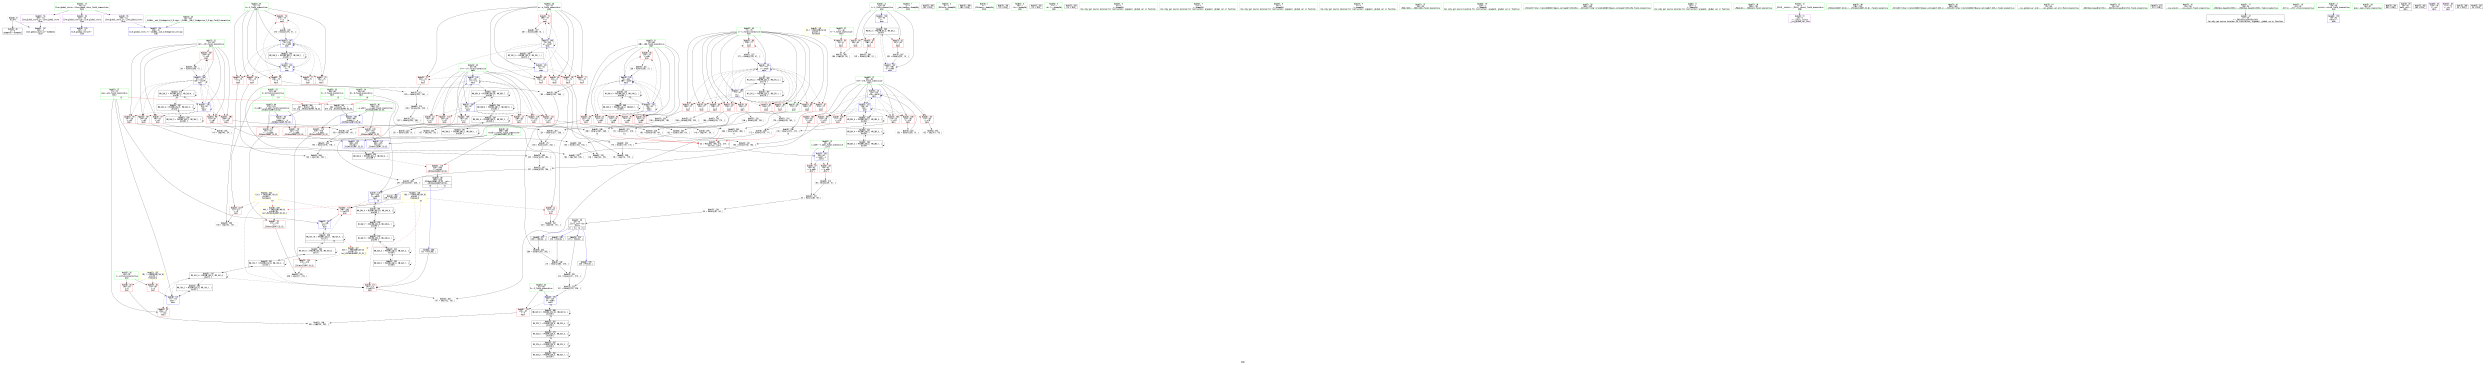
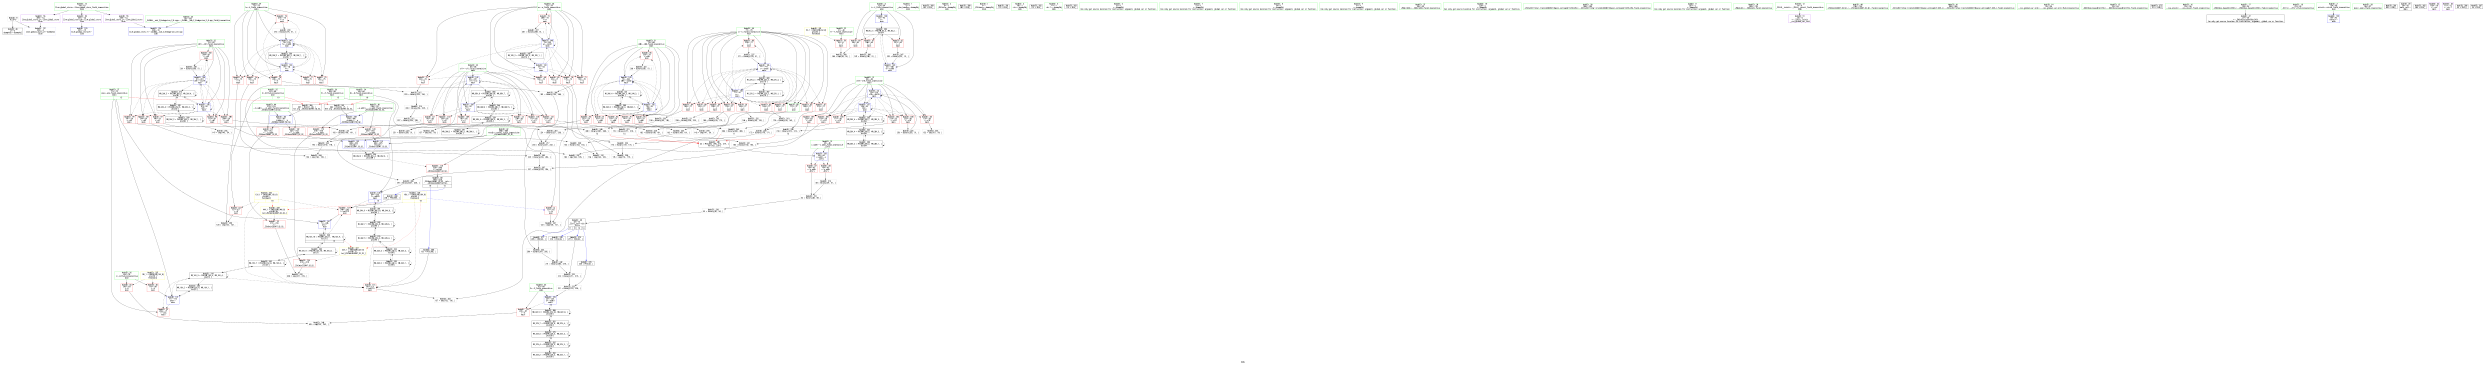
edge "NodeID: 335" -> "NodeID: 63": color black -> blue
